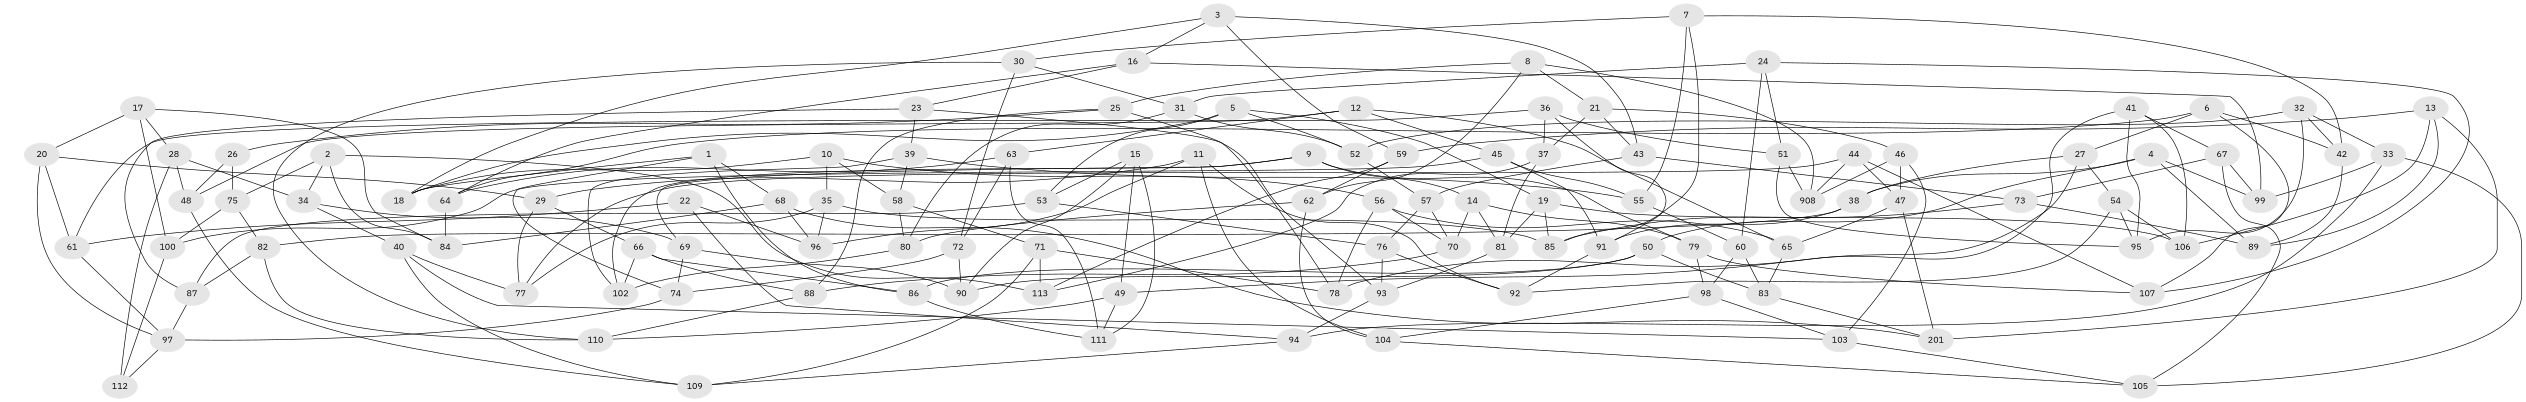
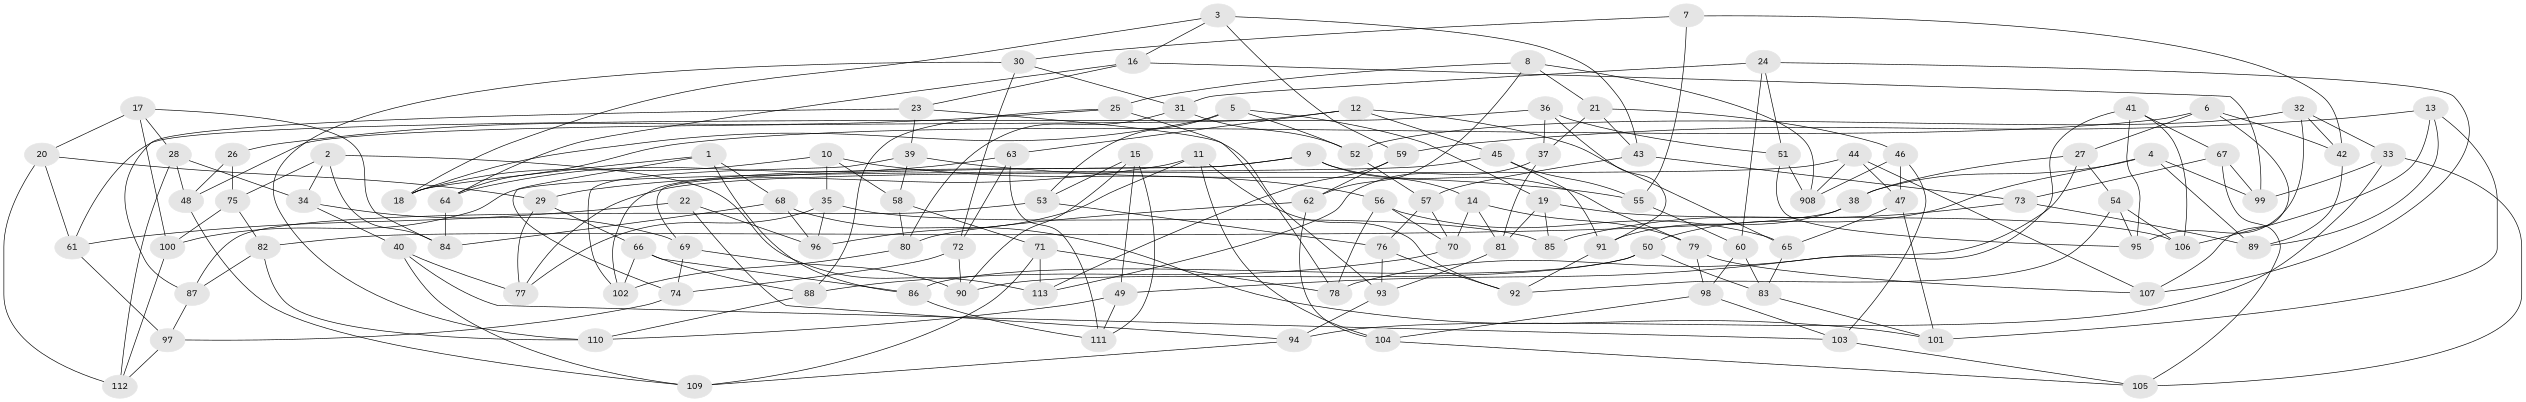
edge "7" -- "85": removed
edge "20" -- "97": now "20" -- "112"
node "201": label "201" -> "101"
